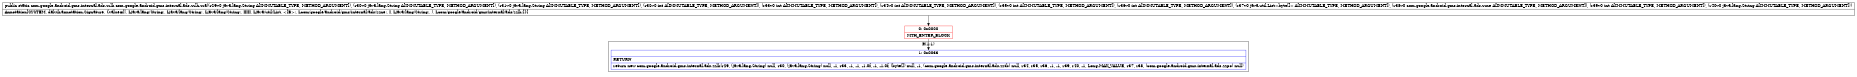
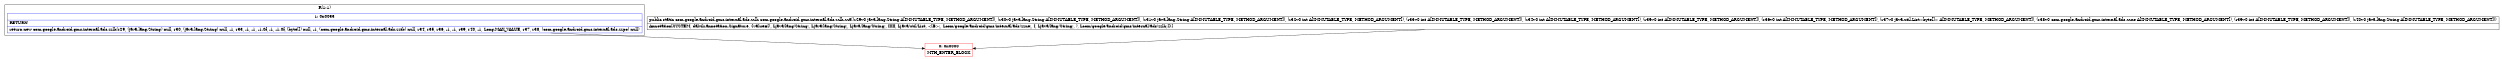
edge "0: 0x0000" -> "1: 0x0033": reversed
